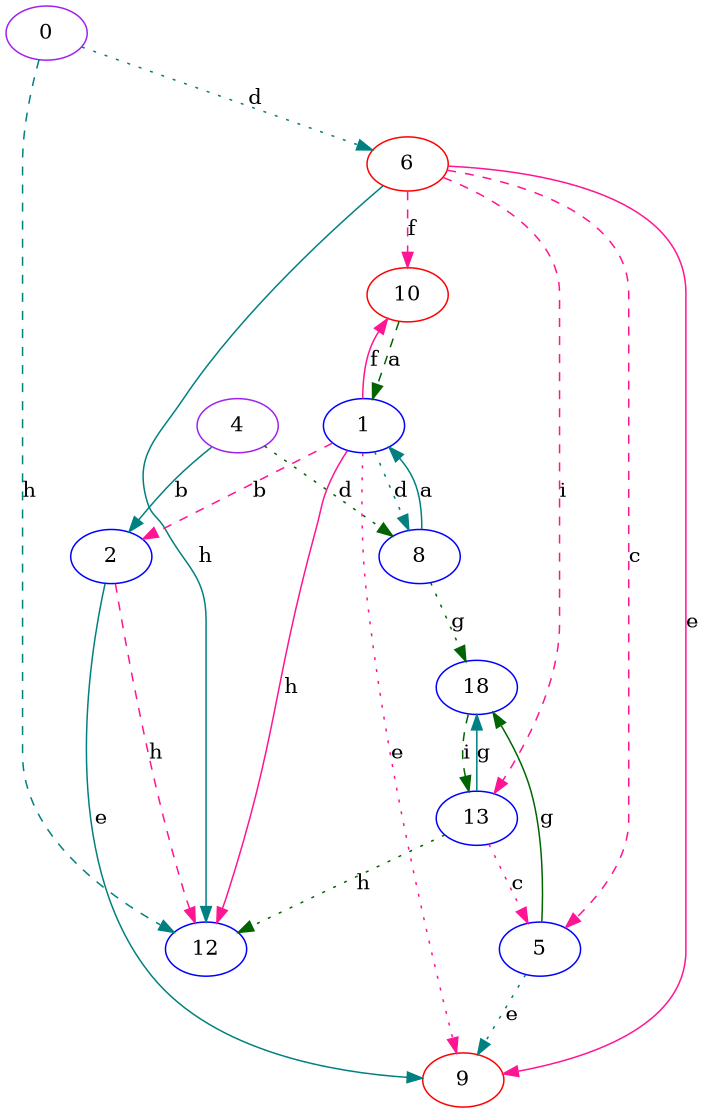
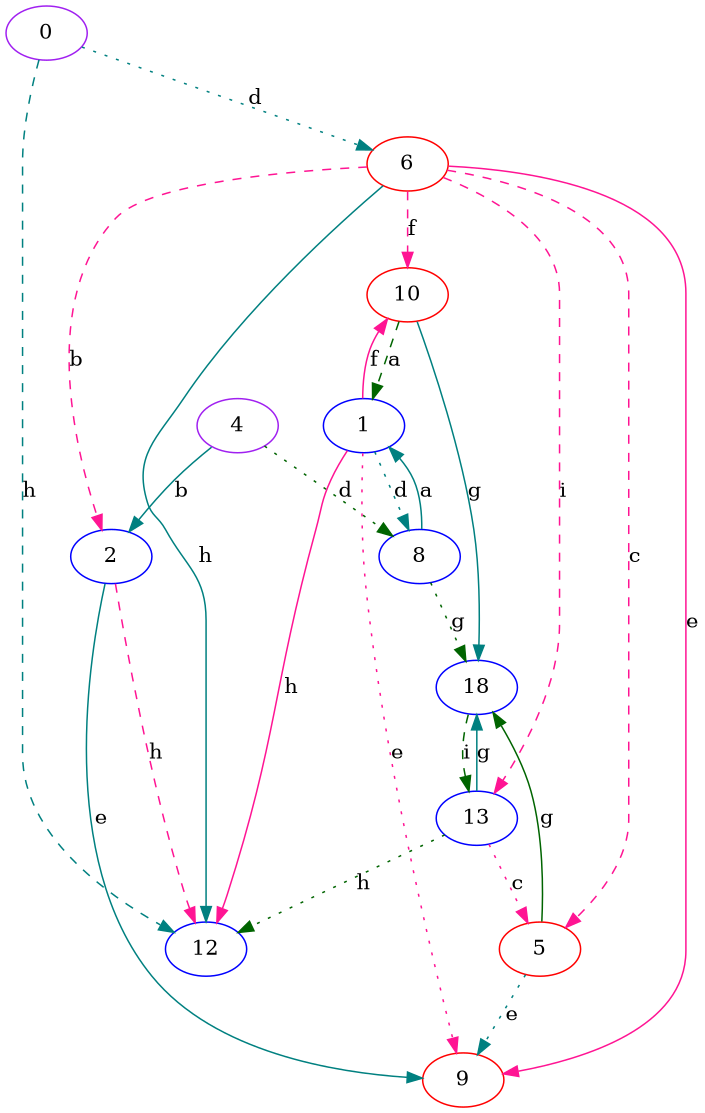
edge "10" -> "18": added, label "g"
edge "1" -> "2": now "6" -> "2"
node "5": color blue -> red
